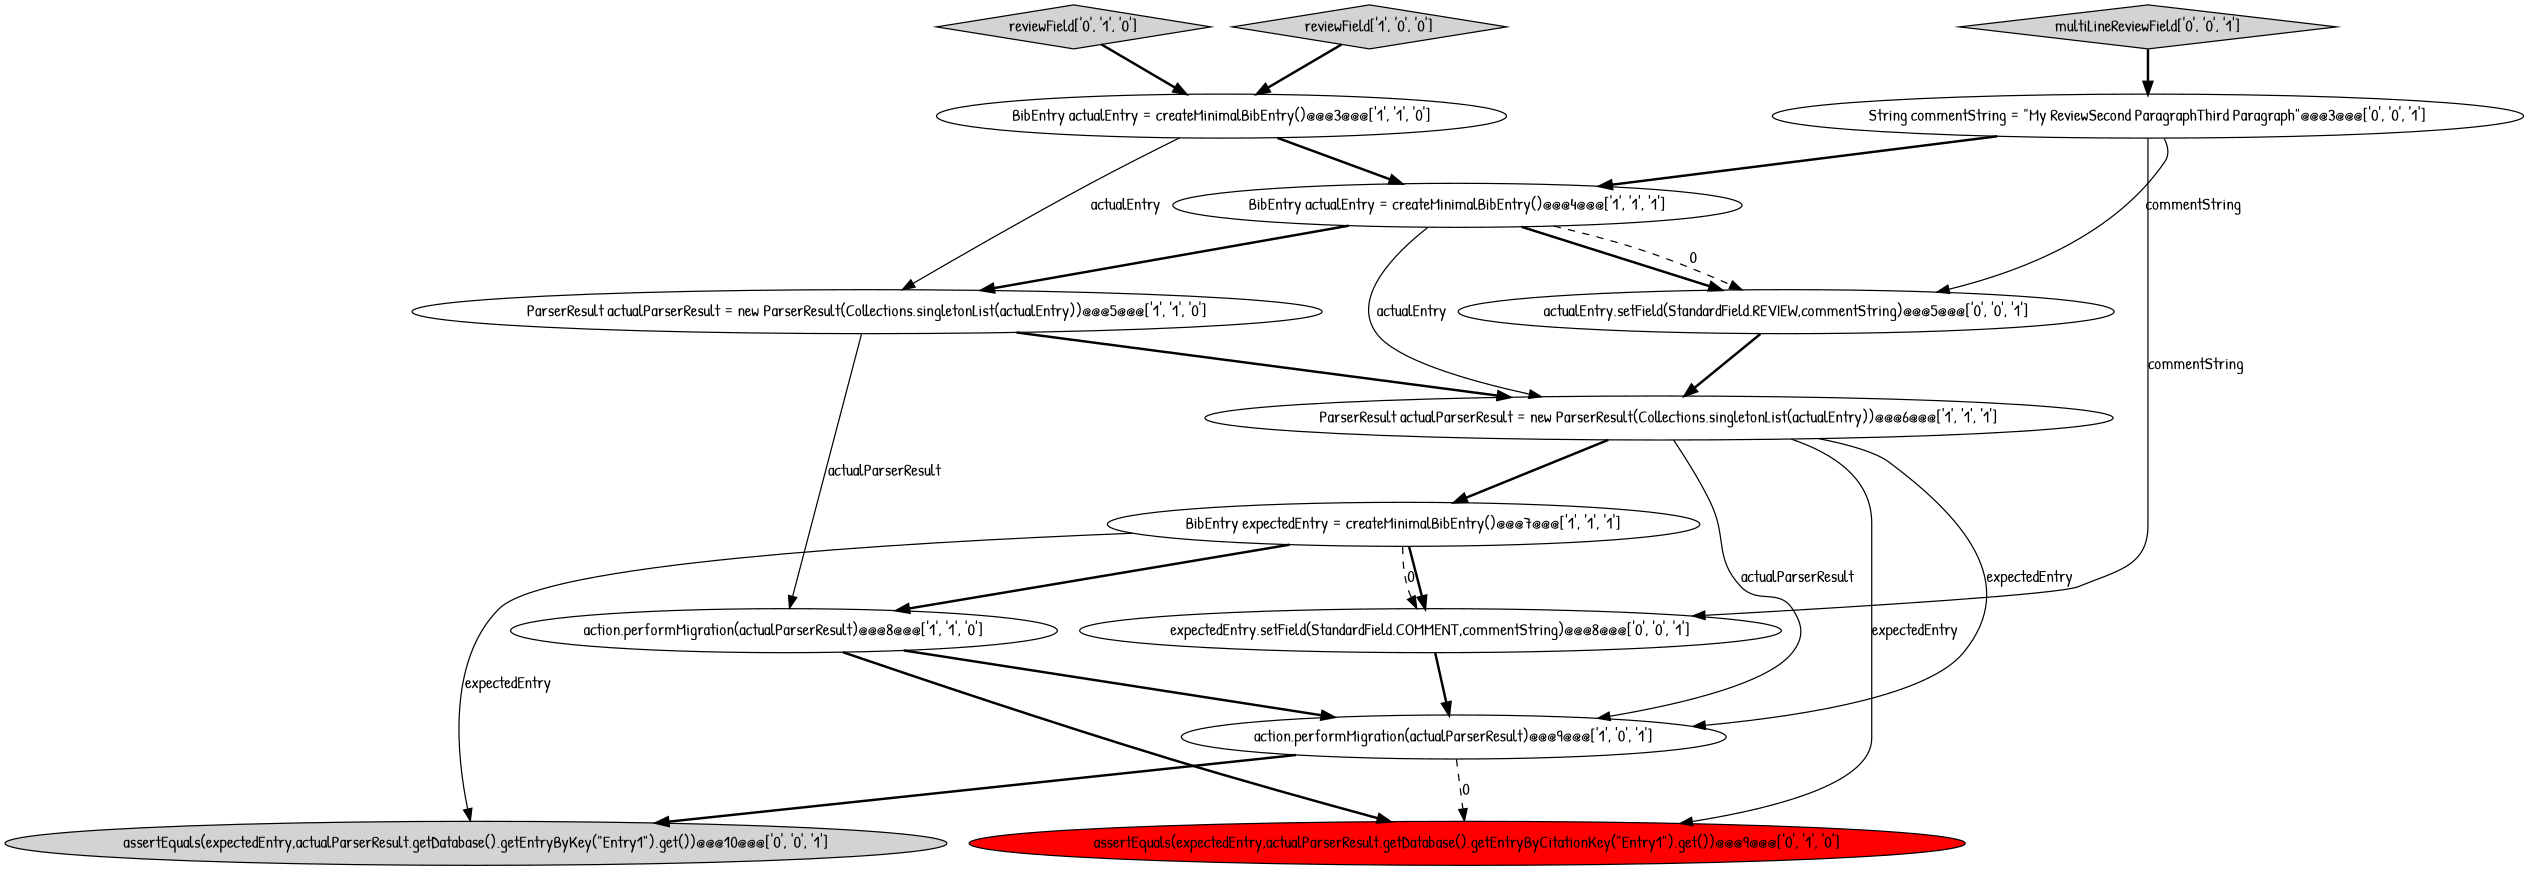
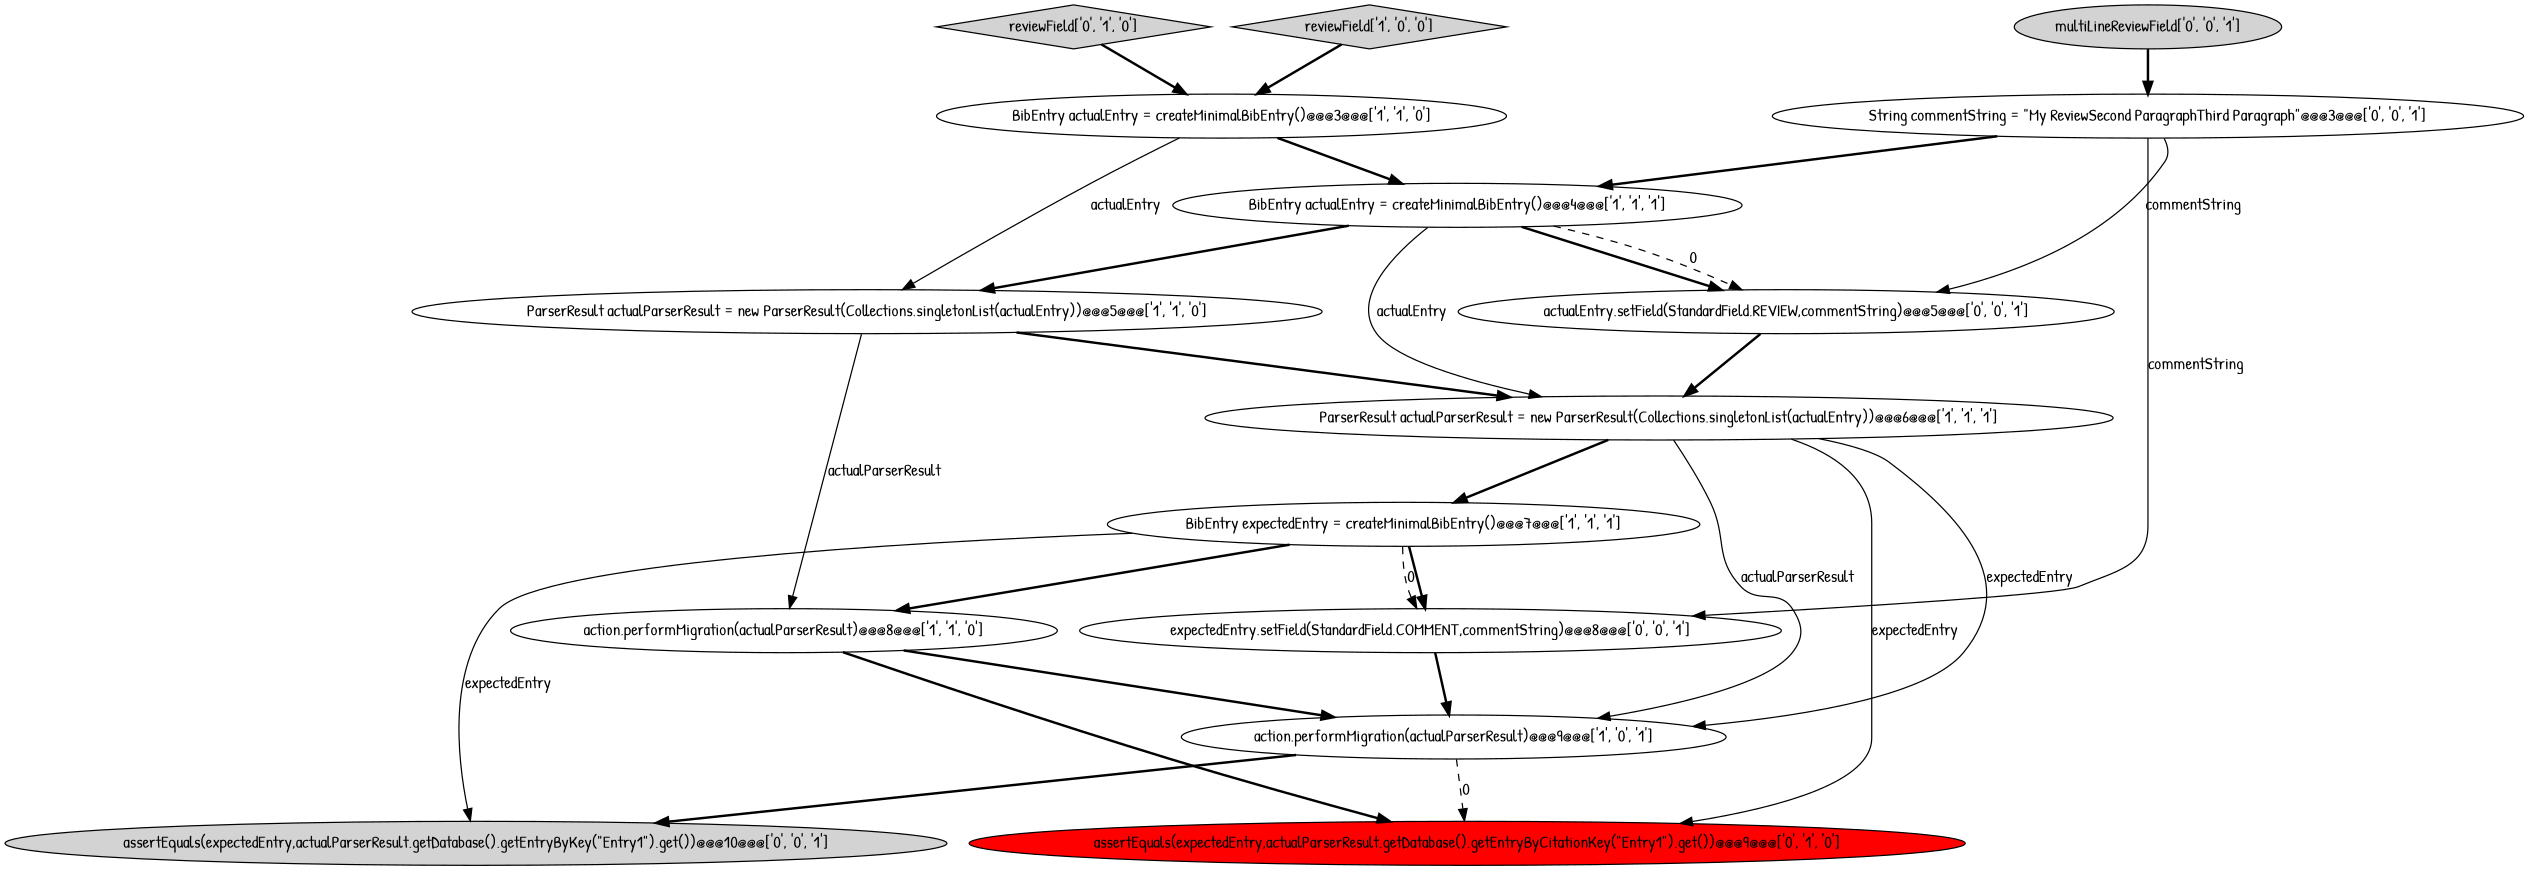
node "multiLineReviewField['0', '0', '1']": shape diamond -> ellipse
